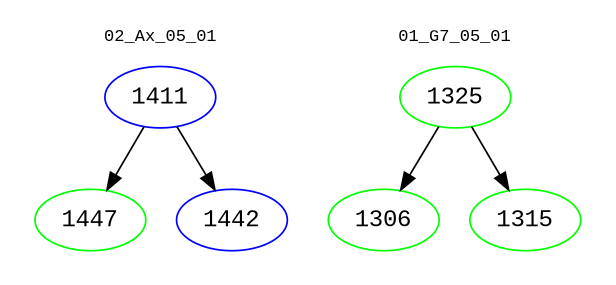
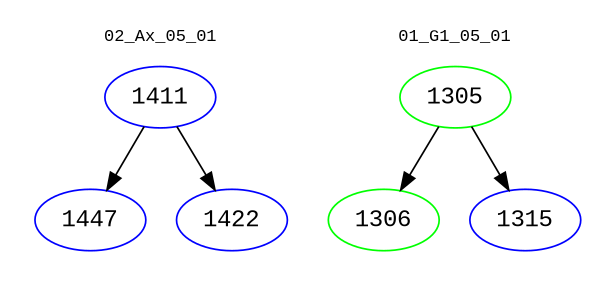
cluster "01_G7_05_01": label "01_G7_05_01" -> "01_G1_05_01"
node "1325": label "1325" -> "1305"
node "1447": color green -> blue
node "1442": label "1442" -> "1422"
node "1315": color green -> blue
